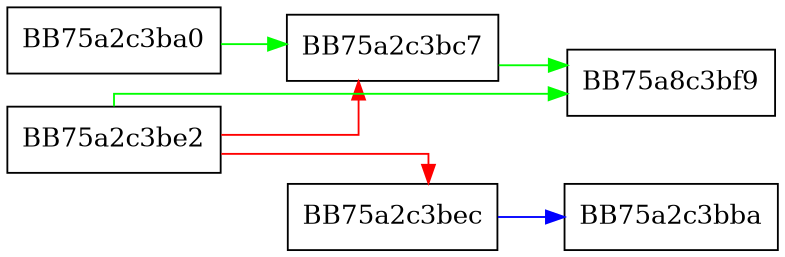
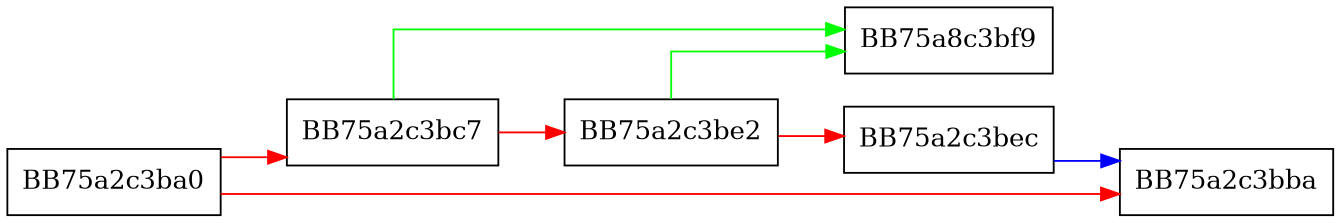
edge "BB75a2c3ba0" -> "BB75a2c3bc7": color green -> red
edge "BB75a2c3be2" -> "BB75a2c3bc7": reversed
edge "BB75a2c3ba0" -> "BB75a2c3bba": added
